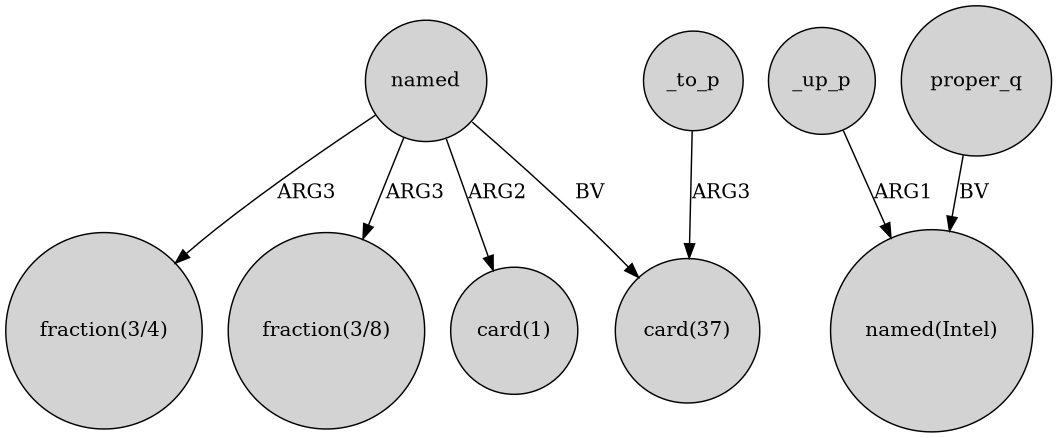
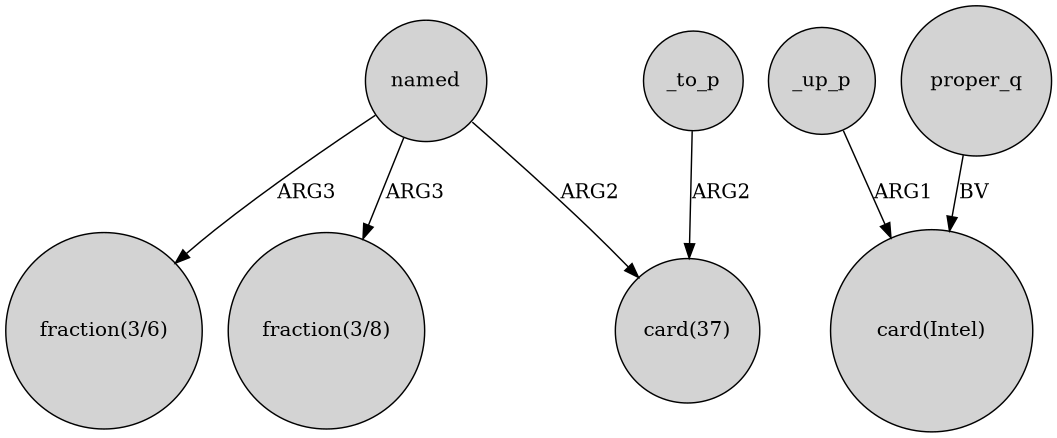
edge "named" -> "card(37)": label "BV" -> "ARG2"
edge "_to_p" -> "card(37)": label "ARG3" -> "ARG2"
node "fraction(3/4)": label "fraction(3/4)" -> "fraction(3/6)"
node "card(1)": removed
node "named(Intel)": label "named(Intel)" -> "card(Intel)"
